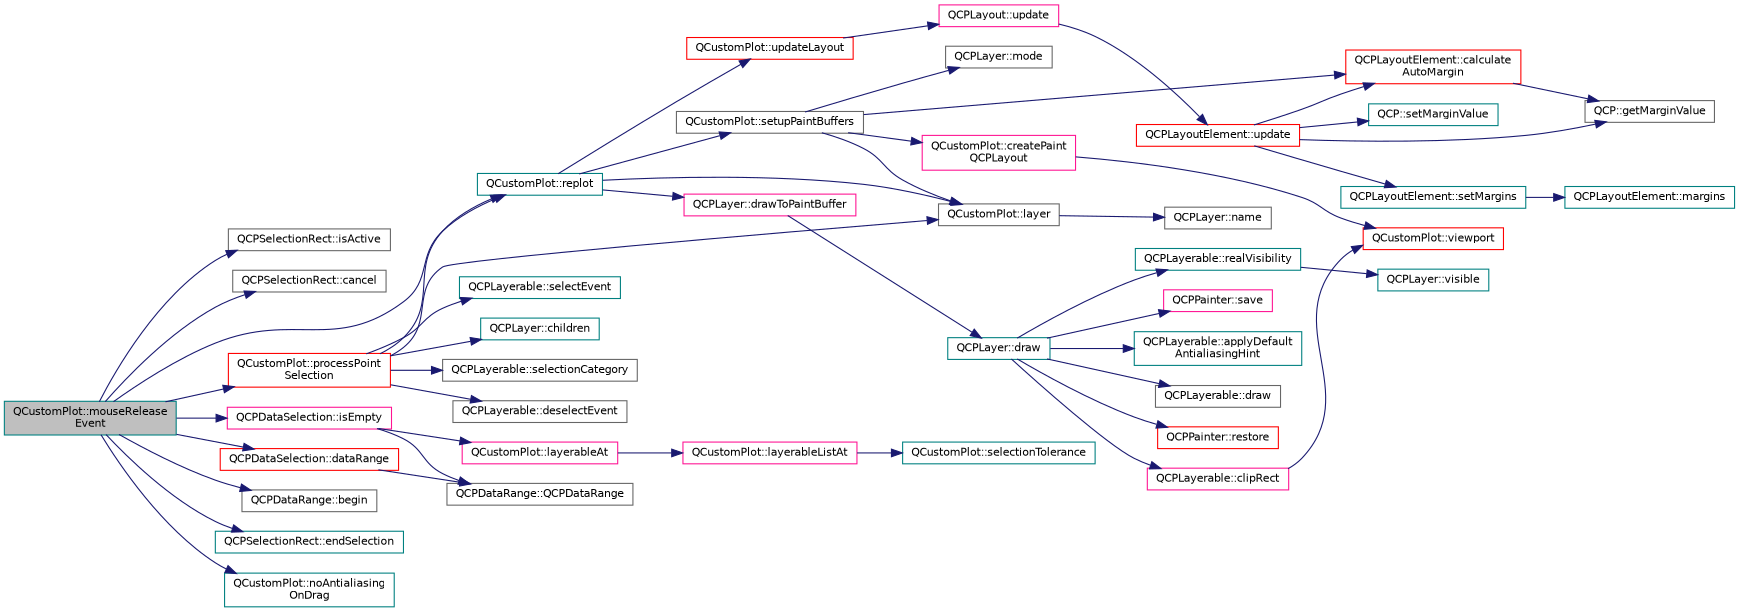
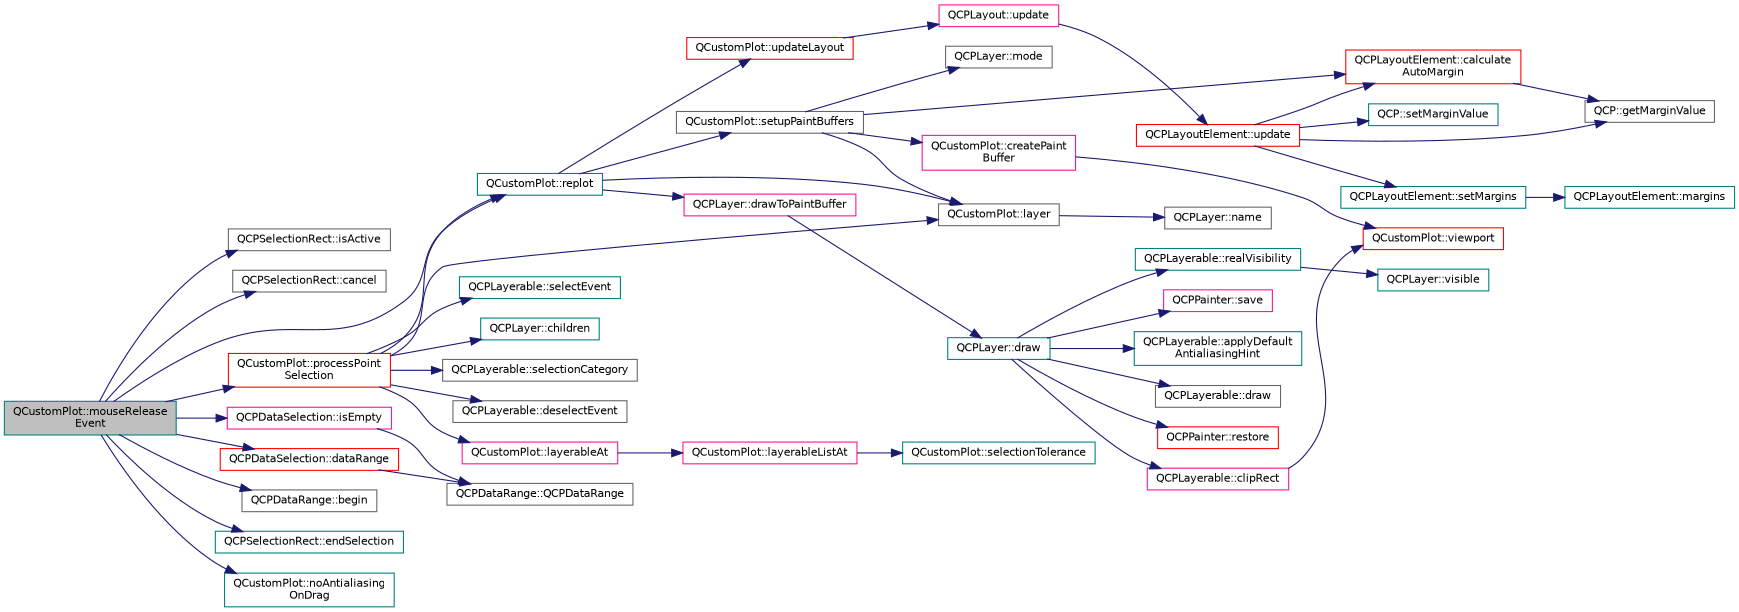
node "QCustomPlot::createPaint QCPLayout": label "QCustomPlot::createPaint QCPLayout" -> "QCustomPlot::createPaint Buffer"
edge "QCPDataSelection::isEmpty" -> "QCustomPlot::layerableAt": now "QCustomPlot::processPoint Selection" -> "QCustomPlot::layerableAt"
